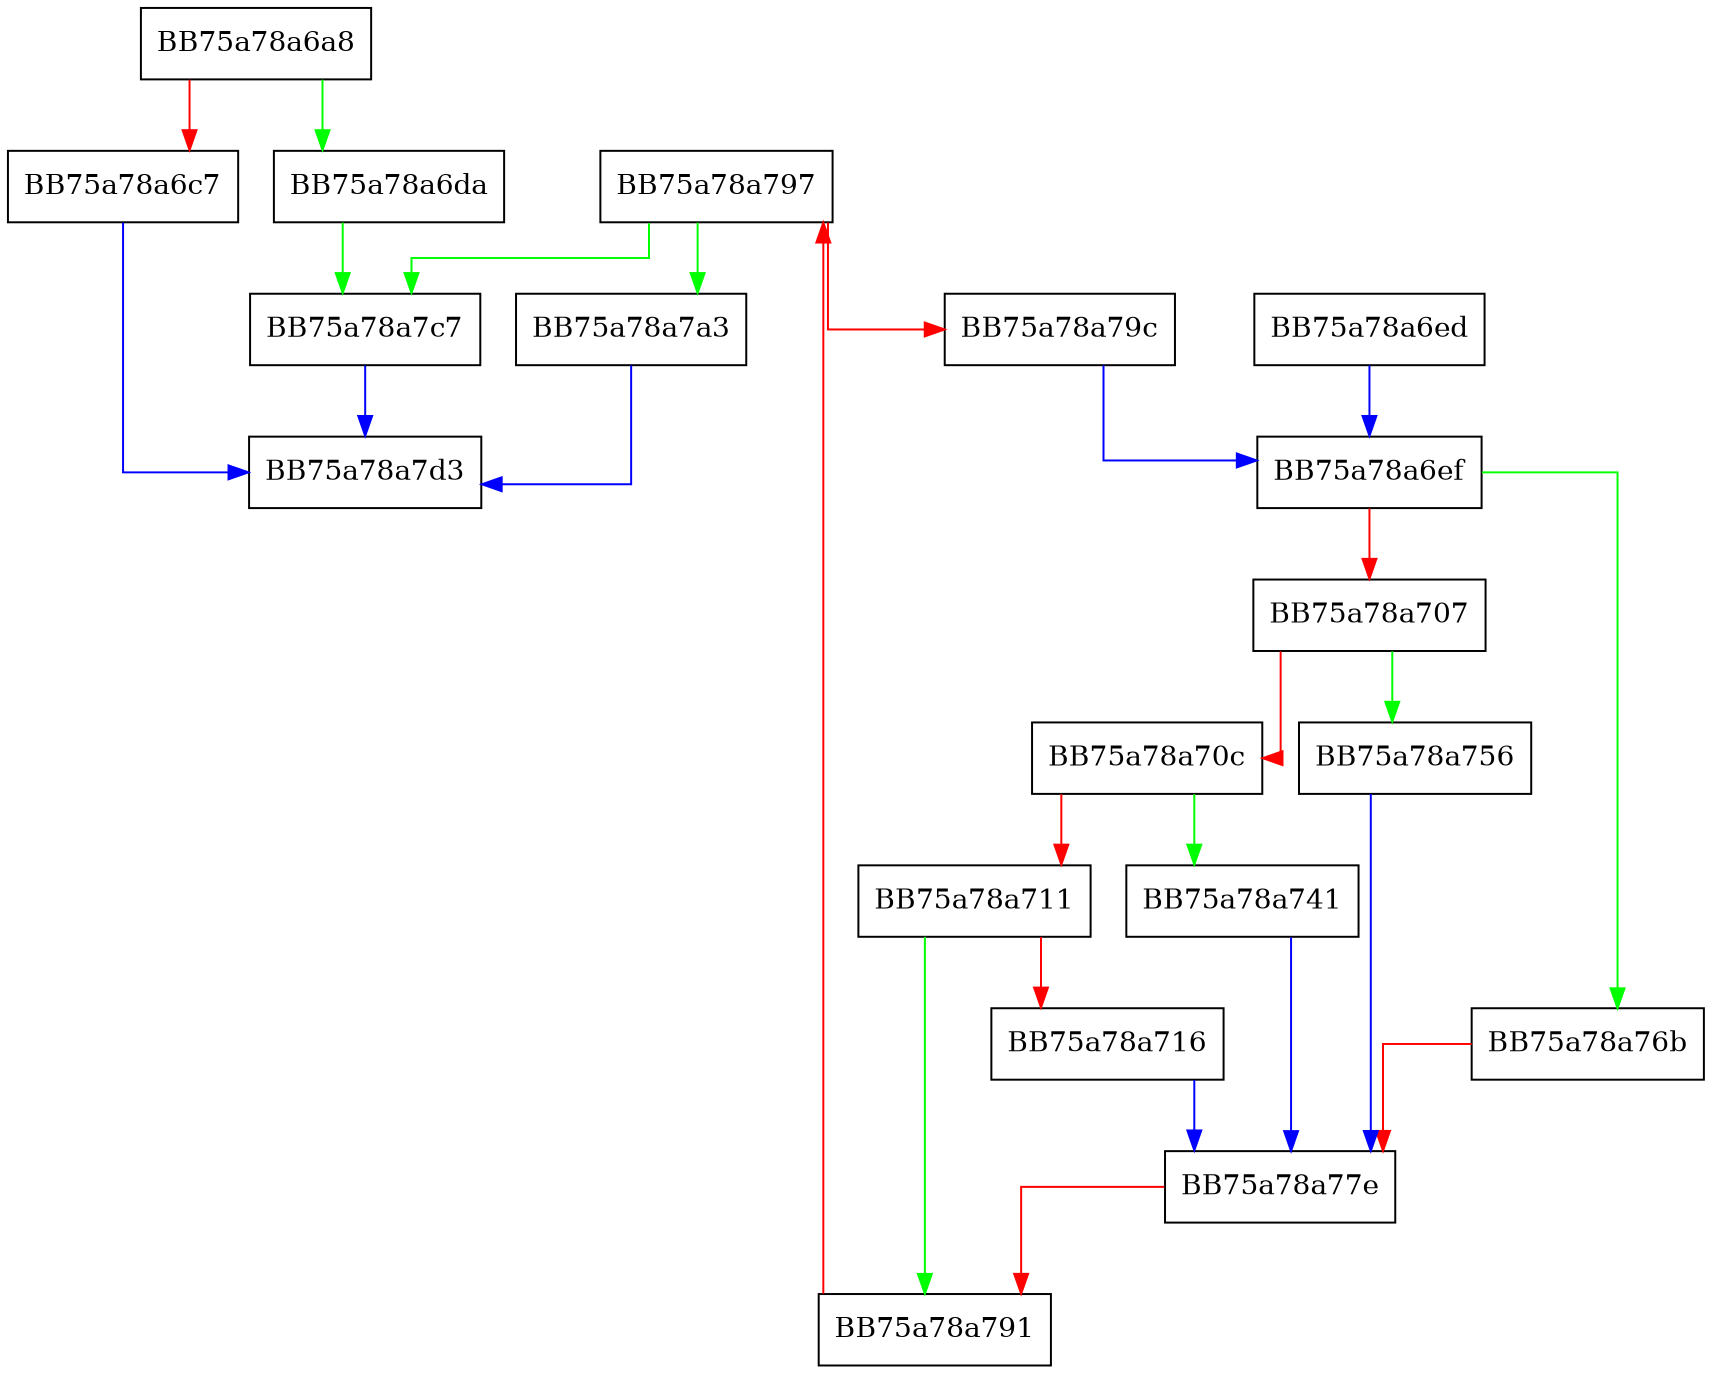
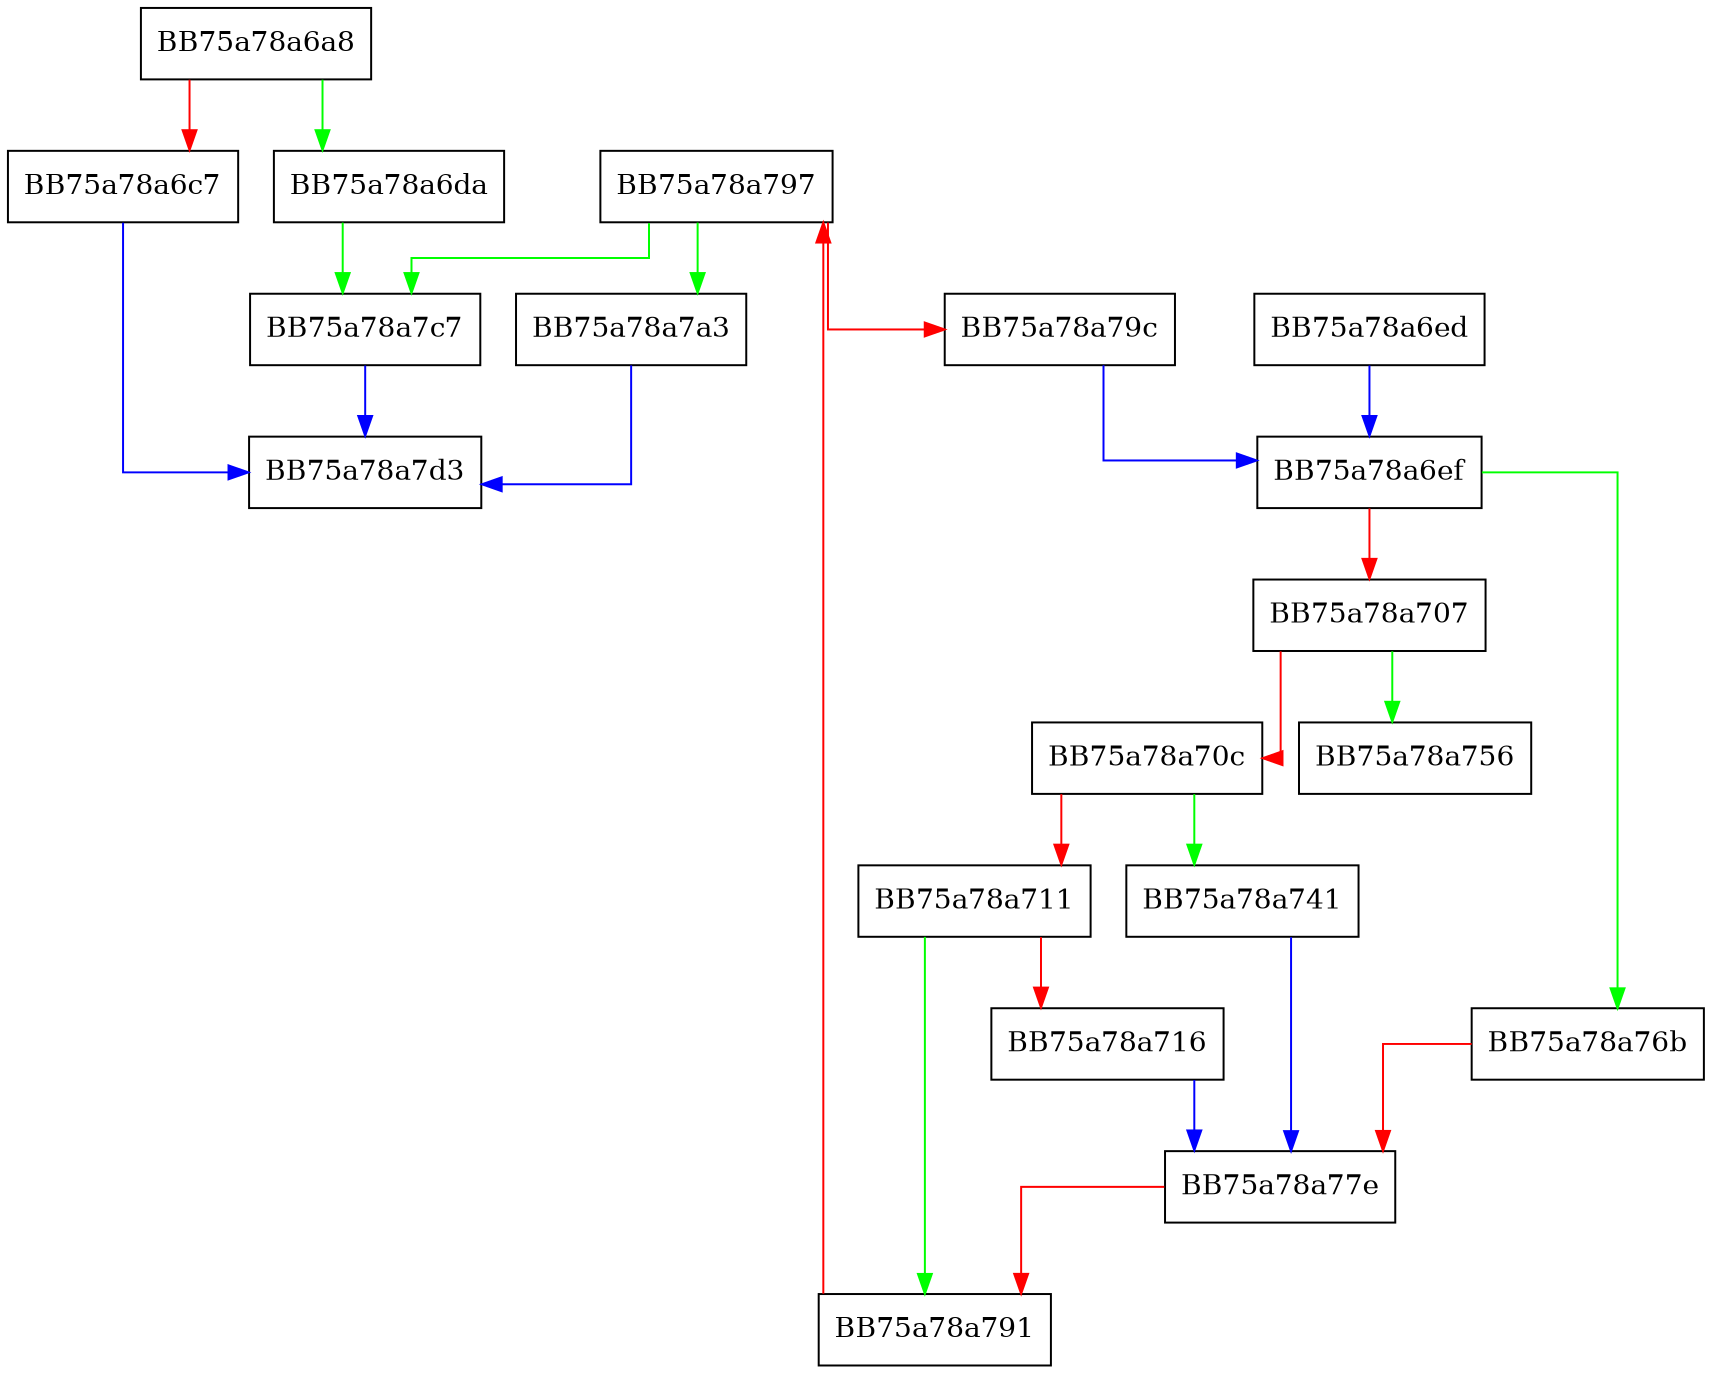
edge "BB75a78a756" -> "BB75a78a77e": removed
